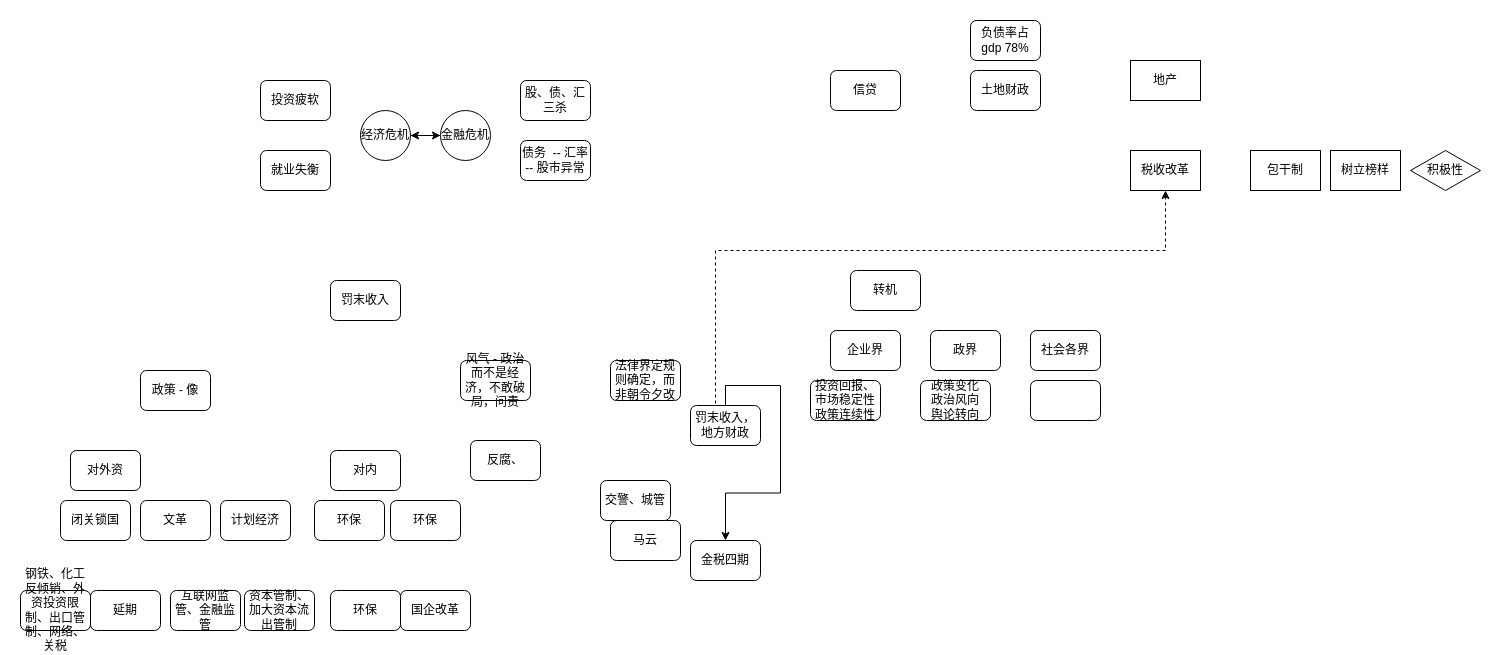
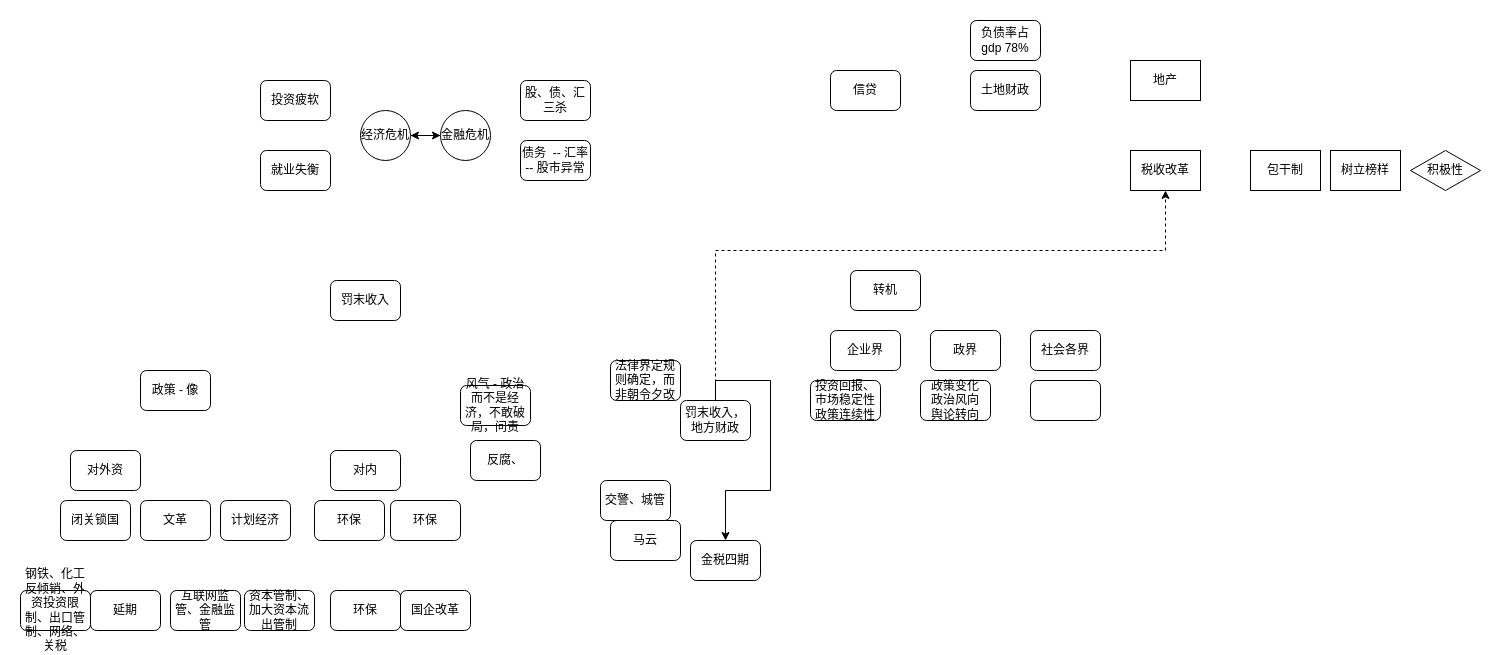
node "风气 - 政治 而不是经济，不敢破局，问责": moved (496, 381) -> (496, 406)
node "罚末收入，地方财政": moved (726, 426) -> (716, 421)
